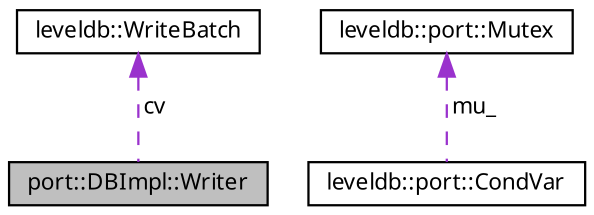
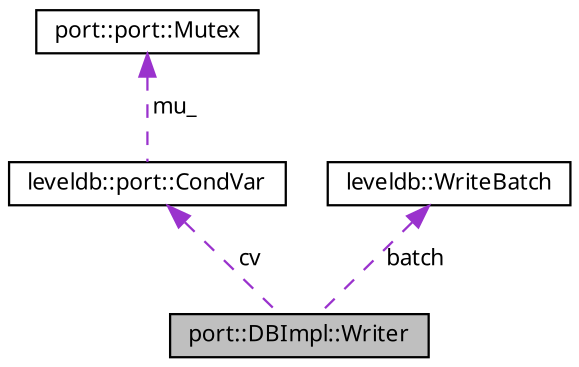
node "leveldb::port::Mutex": label "leveldb::port::Mutex" -> "port::port::Mutex"
edge "port::DBImpl::Writer" -> "leveldb::WriteBatch": label " cv" -> " batch"
edge "port::DBImpl::Writer" -> "leveldb::port::CondVar": added, label "cv"
